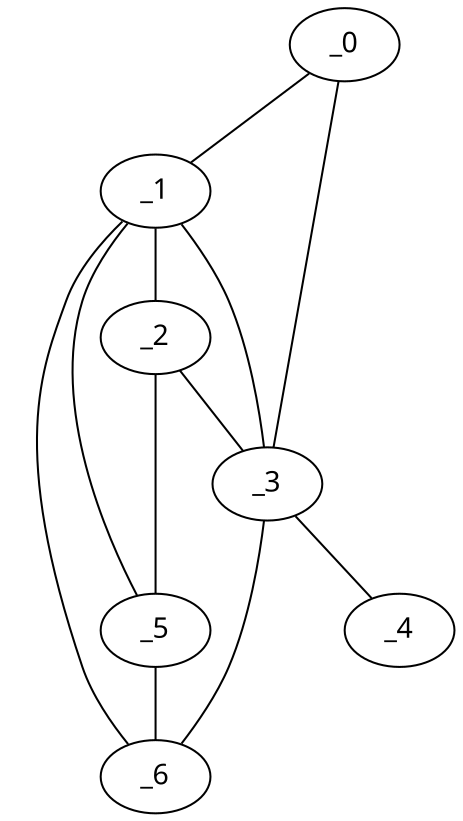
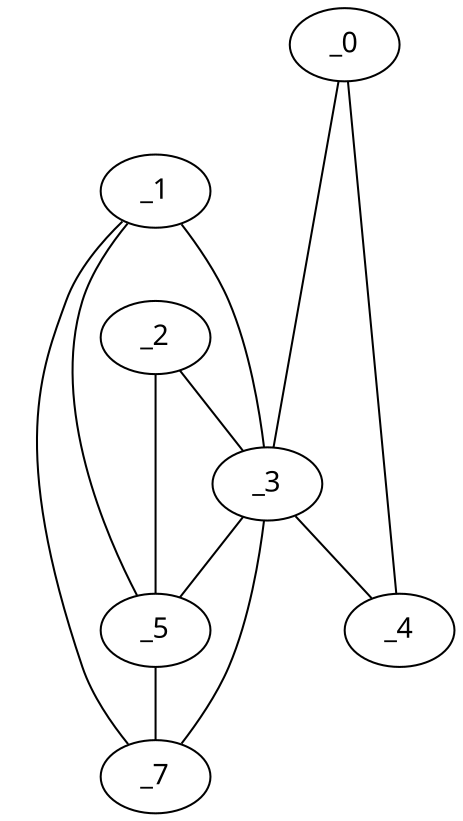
edge "_0" -- "_1": now "_0" -- "_4"
edge "_1" -- "_2": removed
edge "_3" -- "_5": added
node "_6": label "_6" -> "_7"
